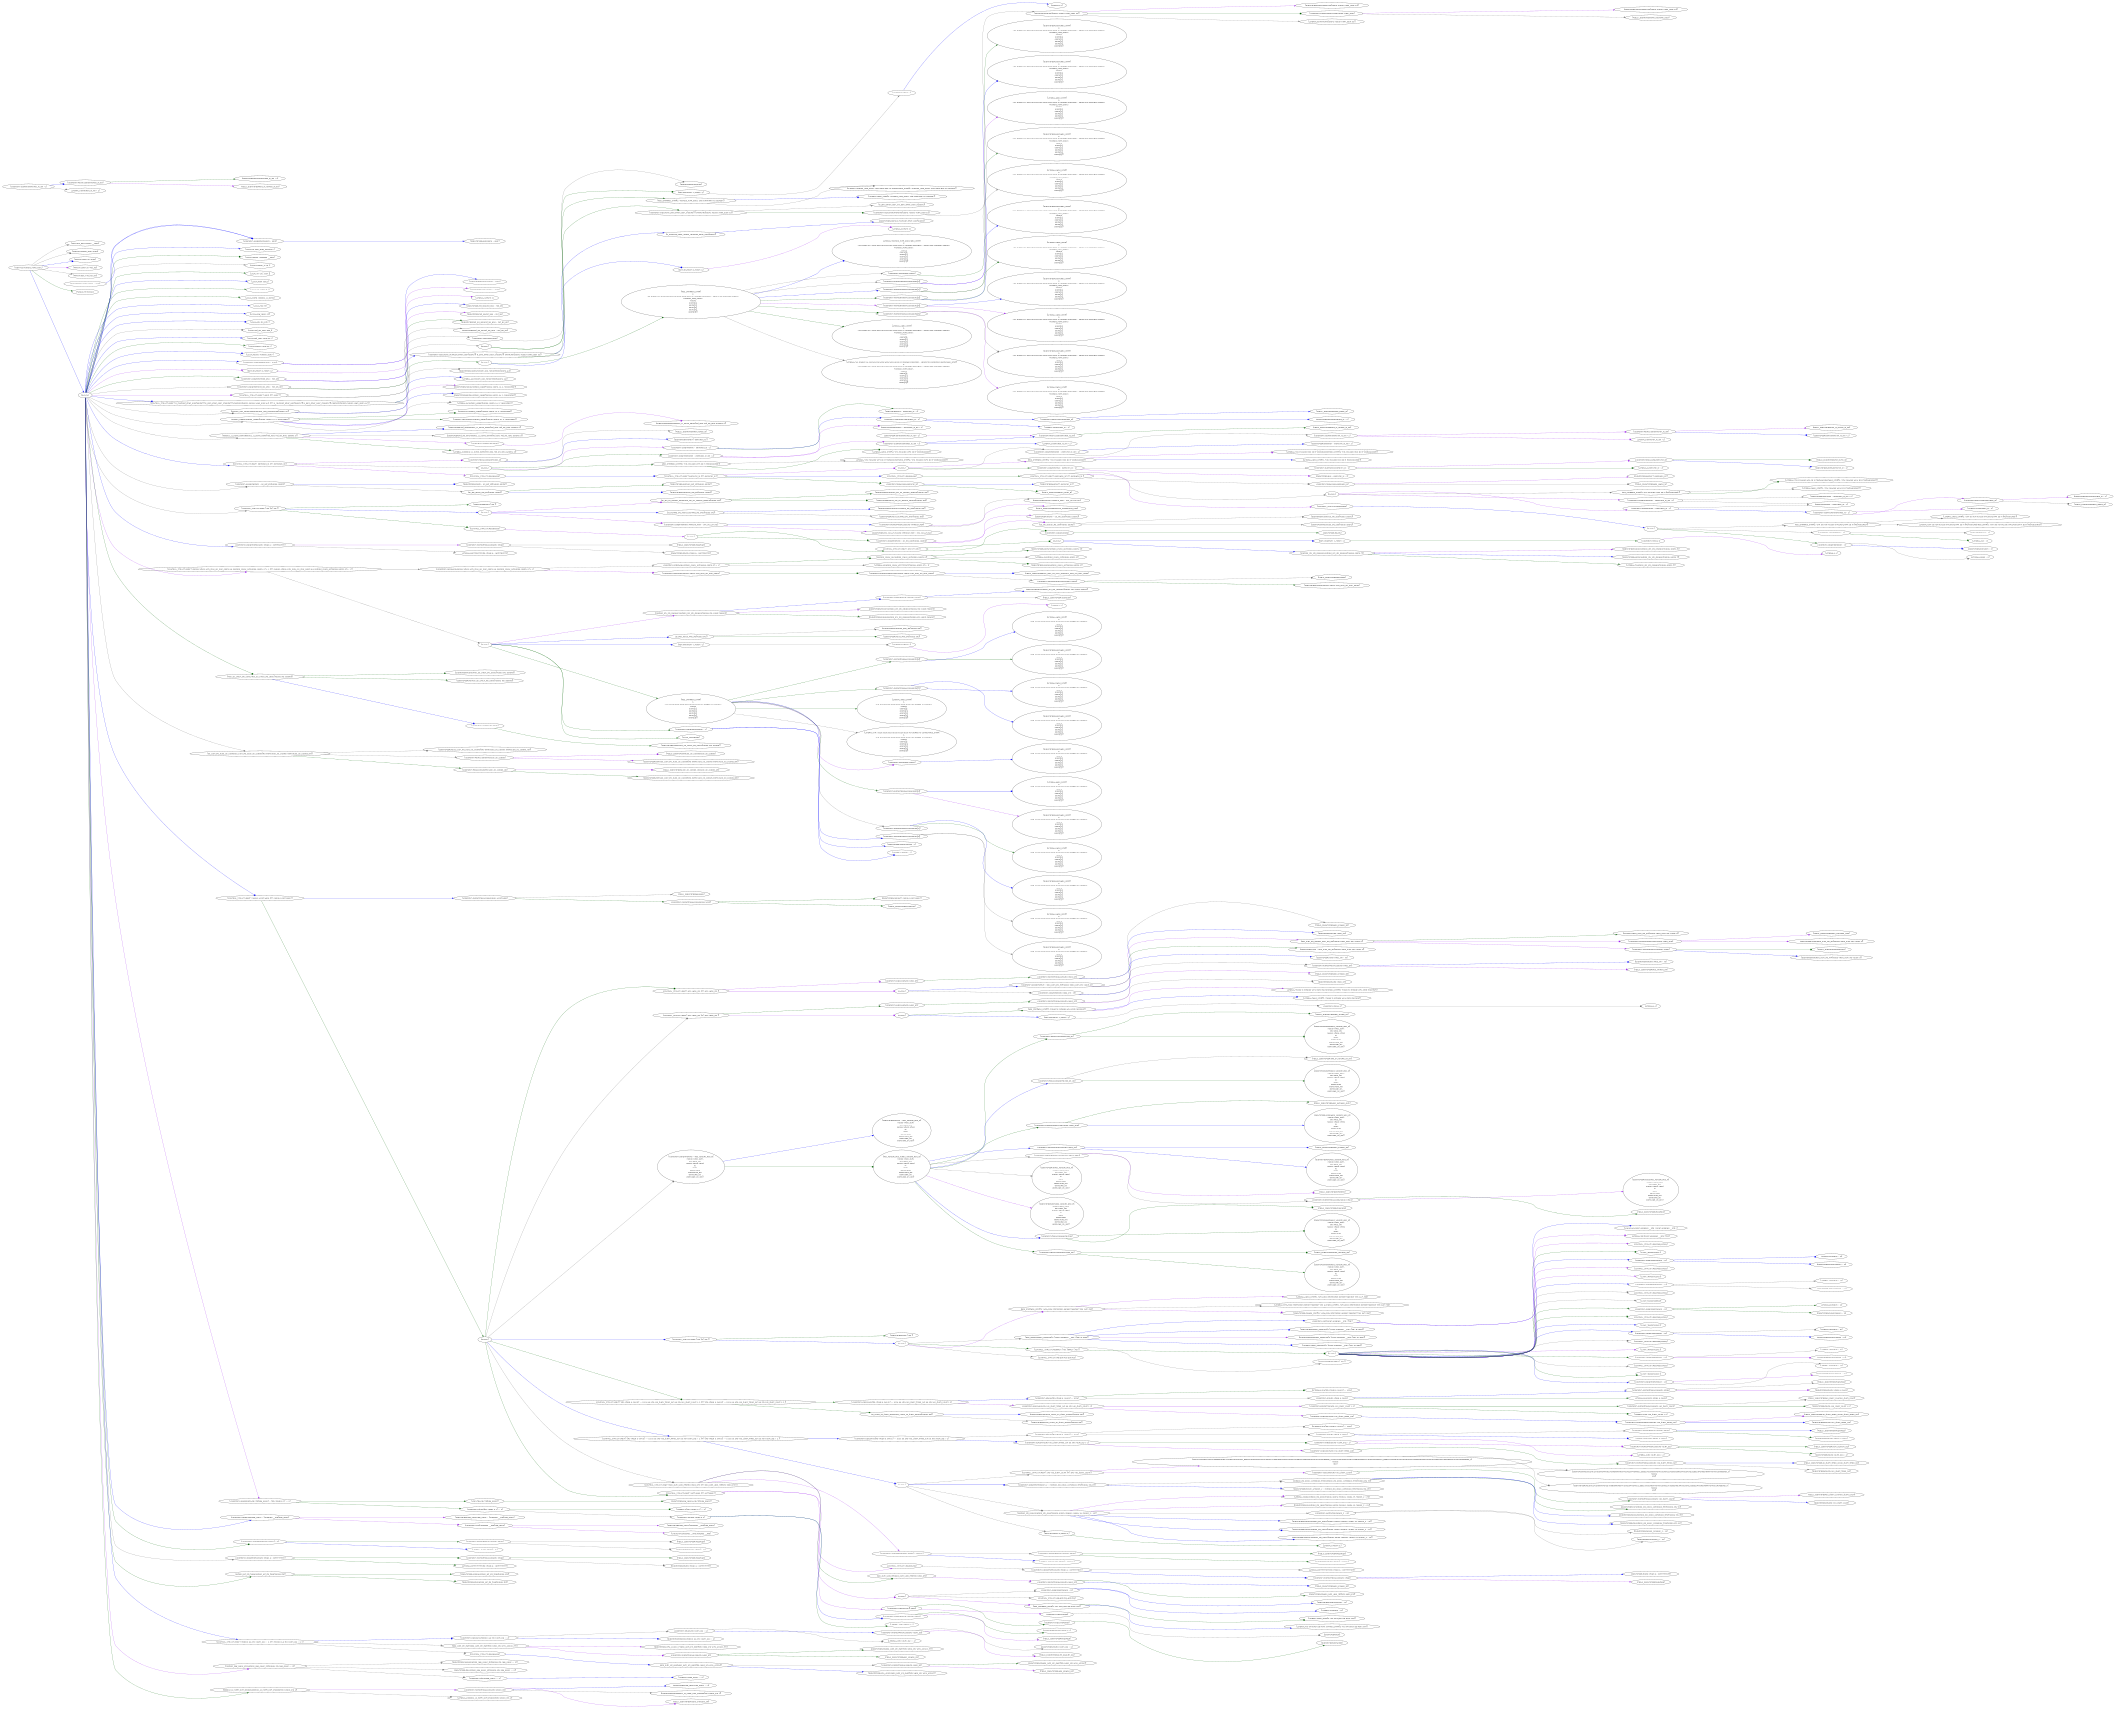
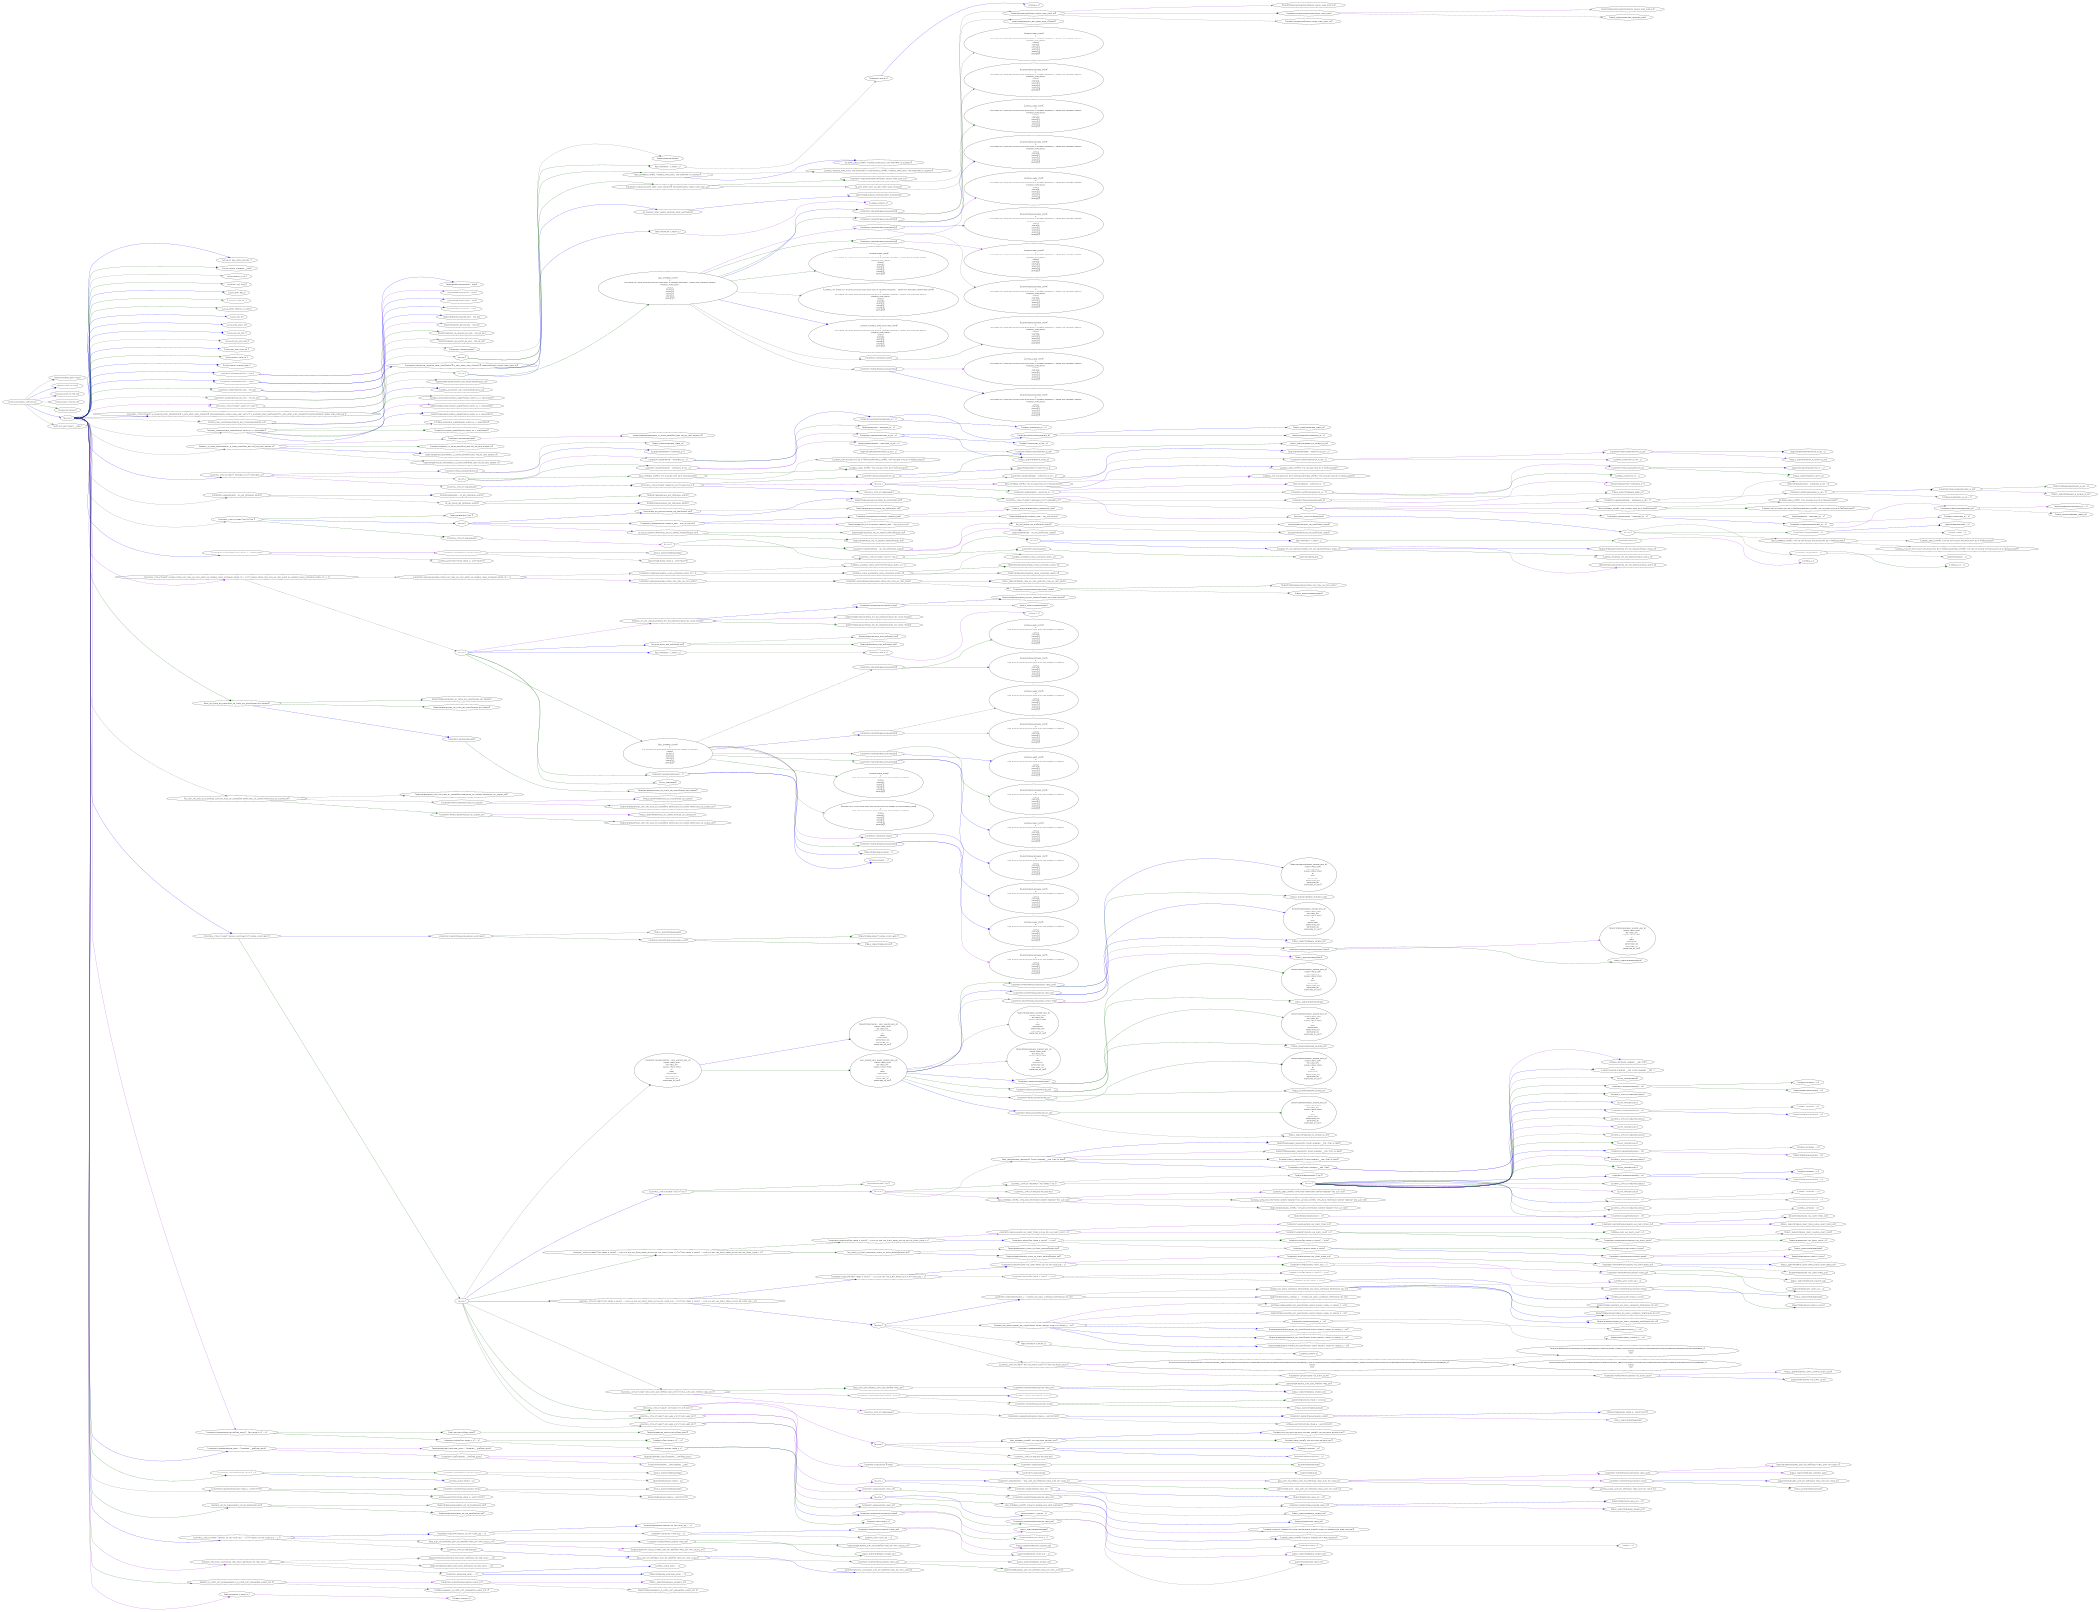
node "(IDENTIFIER,addra,is_zero_ether_addr_0(addra))": added
edge "(IDENTIFIER,addra,addra = addr)" -> "(<operator>.assignment,addra = addr)": reversed
edge "(<operator>.assignment,ielen = elems.wpa_ie_len + 2)" -> "(IDENTIFIER,ie,ie = elems.wpa_ie - 2)": now "(<operator>.assignment,ielen = elems.wpa_ie_len + 2)" -> "(<operator>.addition,elems.wpa_ie_len + 2)"
edge "(<operator>.assignment,reason = 19)" -> "(IDENTIFIER,reason,reason = 19)": reversed
edge "(<operator>.indirectFieldAccess,sta->eapol_sm)" -> "(IDENTIFIER,new_assoc,new_assoc == 0)": now "(<operator>.equals,new_assoc == 0)" -> "(IDENTIFIER,new_assoc,new_assoc == 0)"
